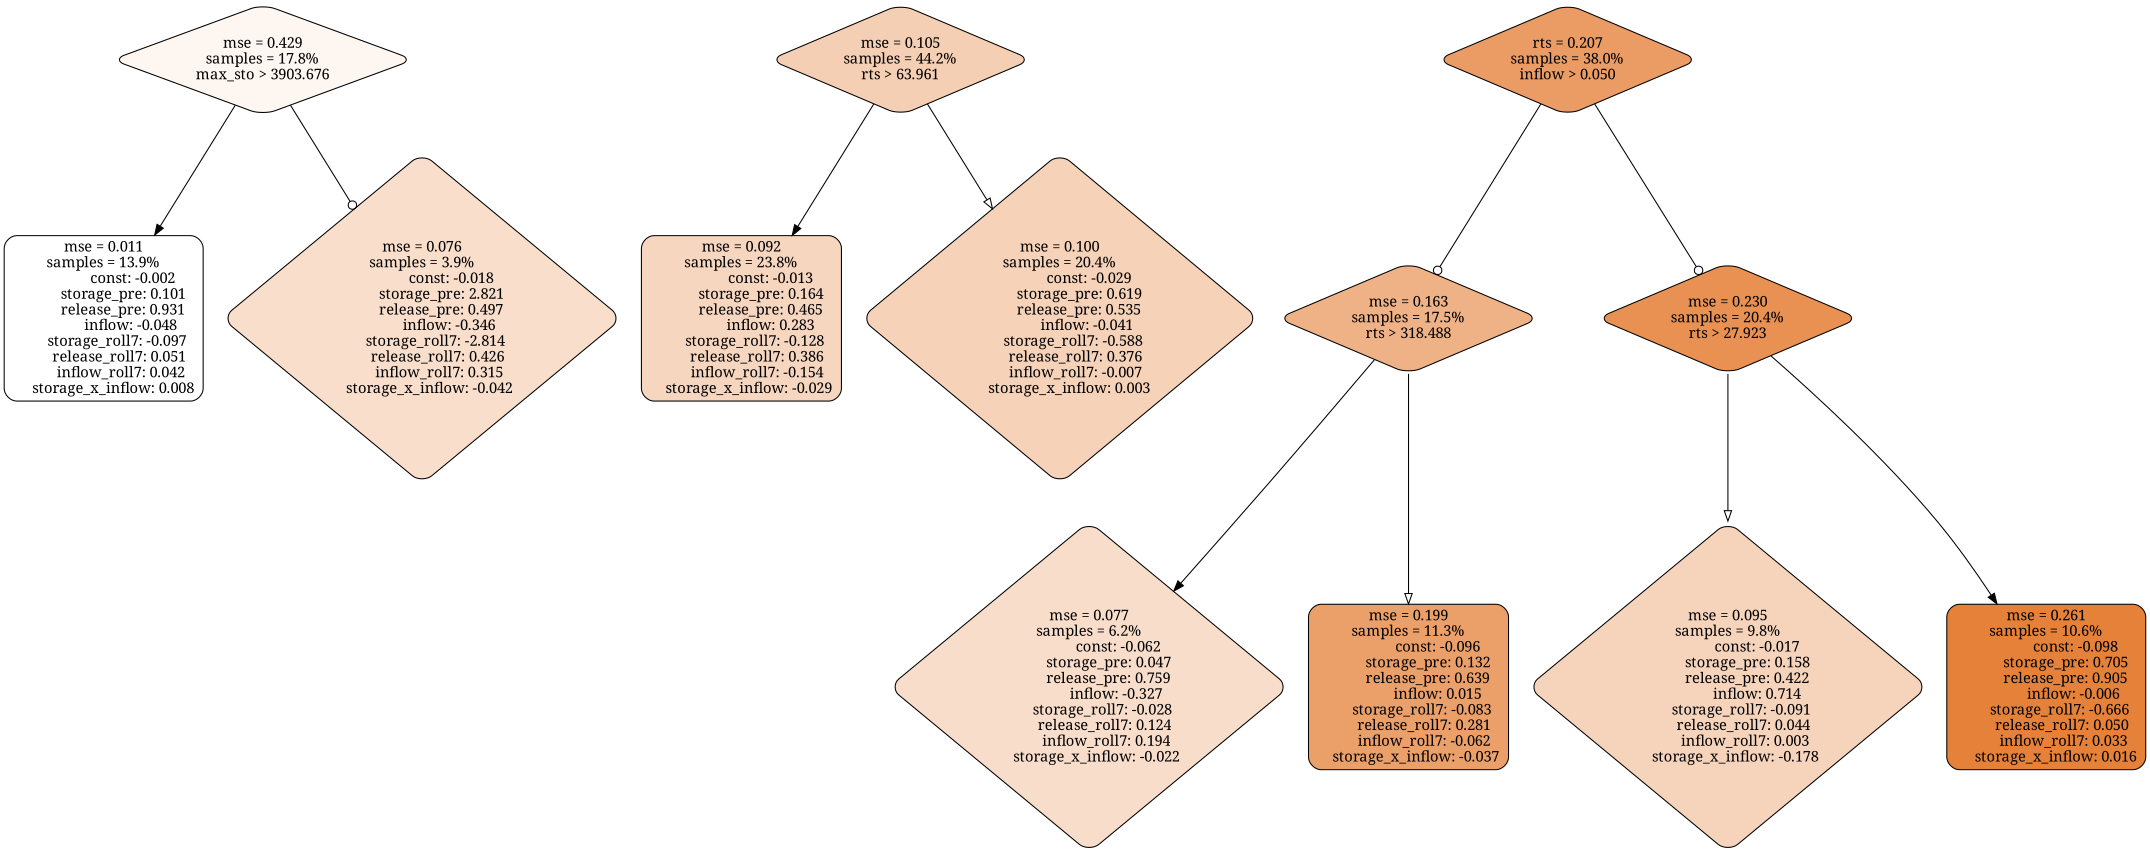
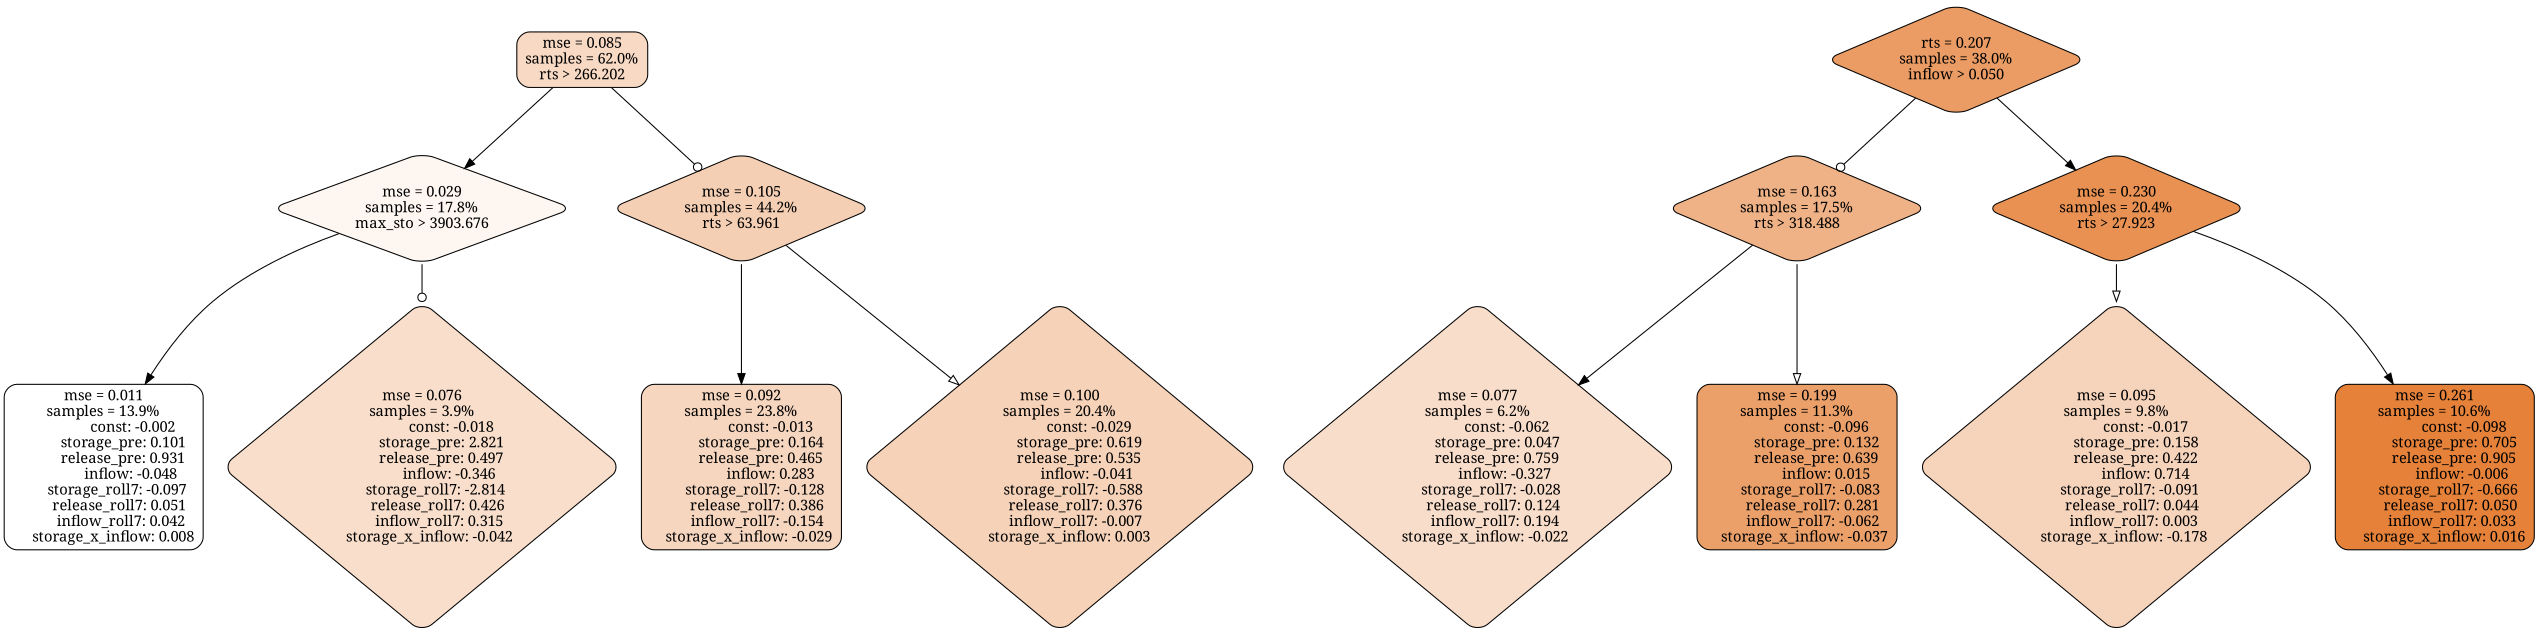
node "mse = 0.429 samples = 17.8% max_sto > 3903.676": label "mse = 0.429 samples = 17.8% max_sto > 3903.676" -> "mse = 0.029 samples = 17.8% max_sto > 3903.676"
node "mse = 0.085 samples = 62.0% rts > 266.202": added
edge "rts = 0.207 samples = 38.0% inflow > 0.050" -> "mse = 0.230 samples = 20.4% rts > 27.923": arrowhead odot -> normal
